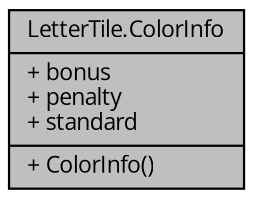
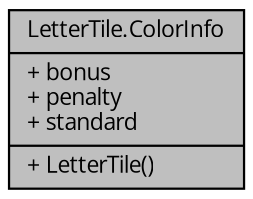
node "LetterTile.ColorInfo": text "+ ColorInfo()" -> "+ LetterTile()"
